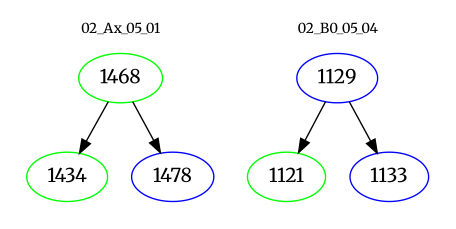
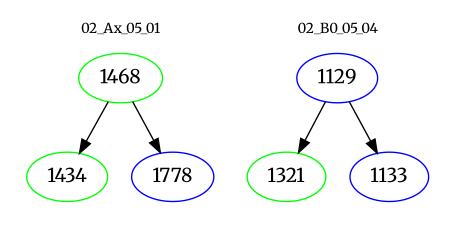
node "1478": label "1478" -> "1778"
node "1121": label "1121" -> "1321"
